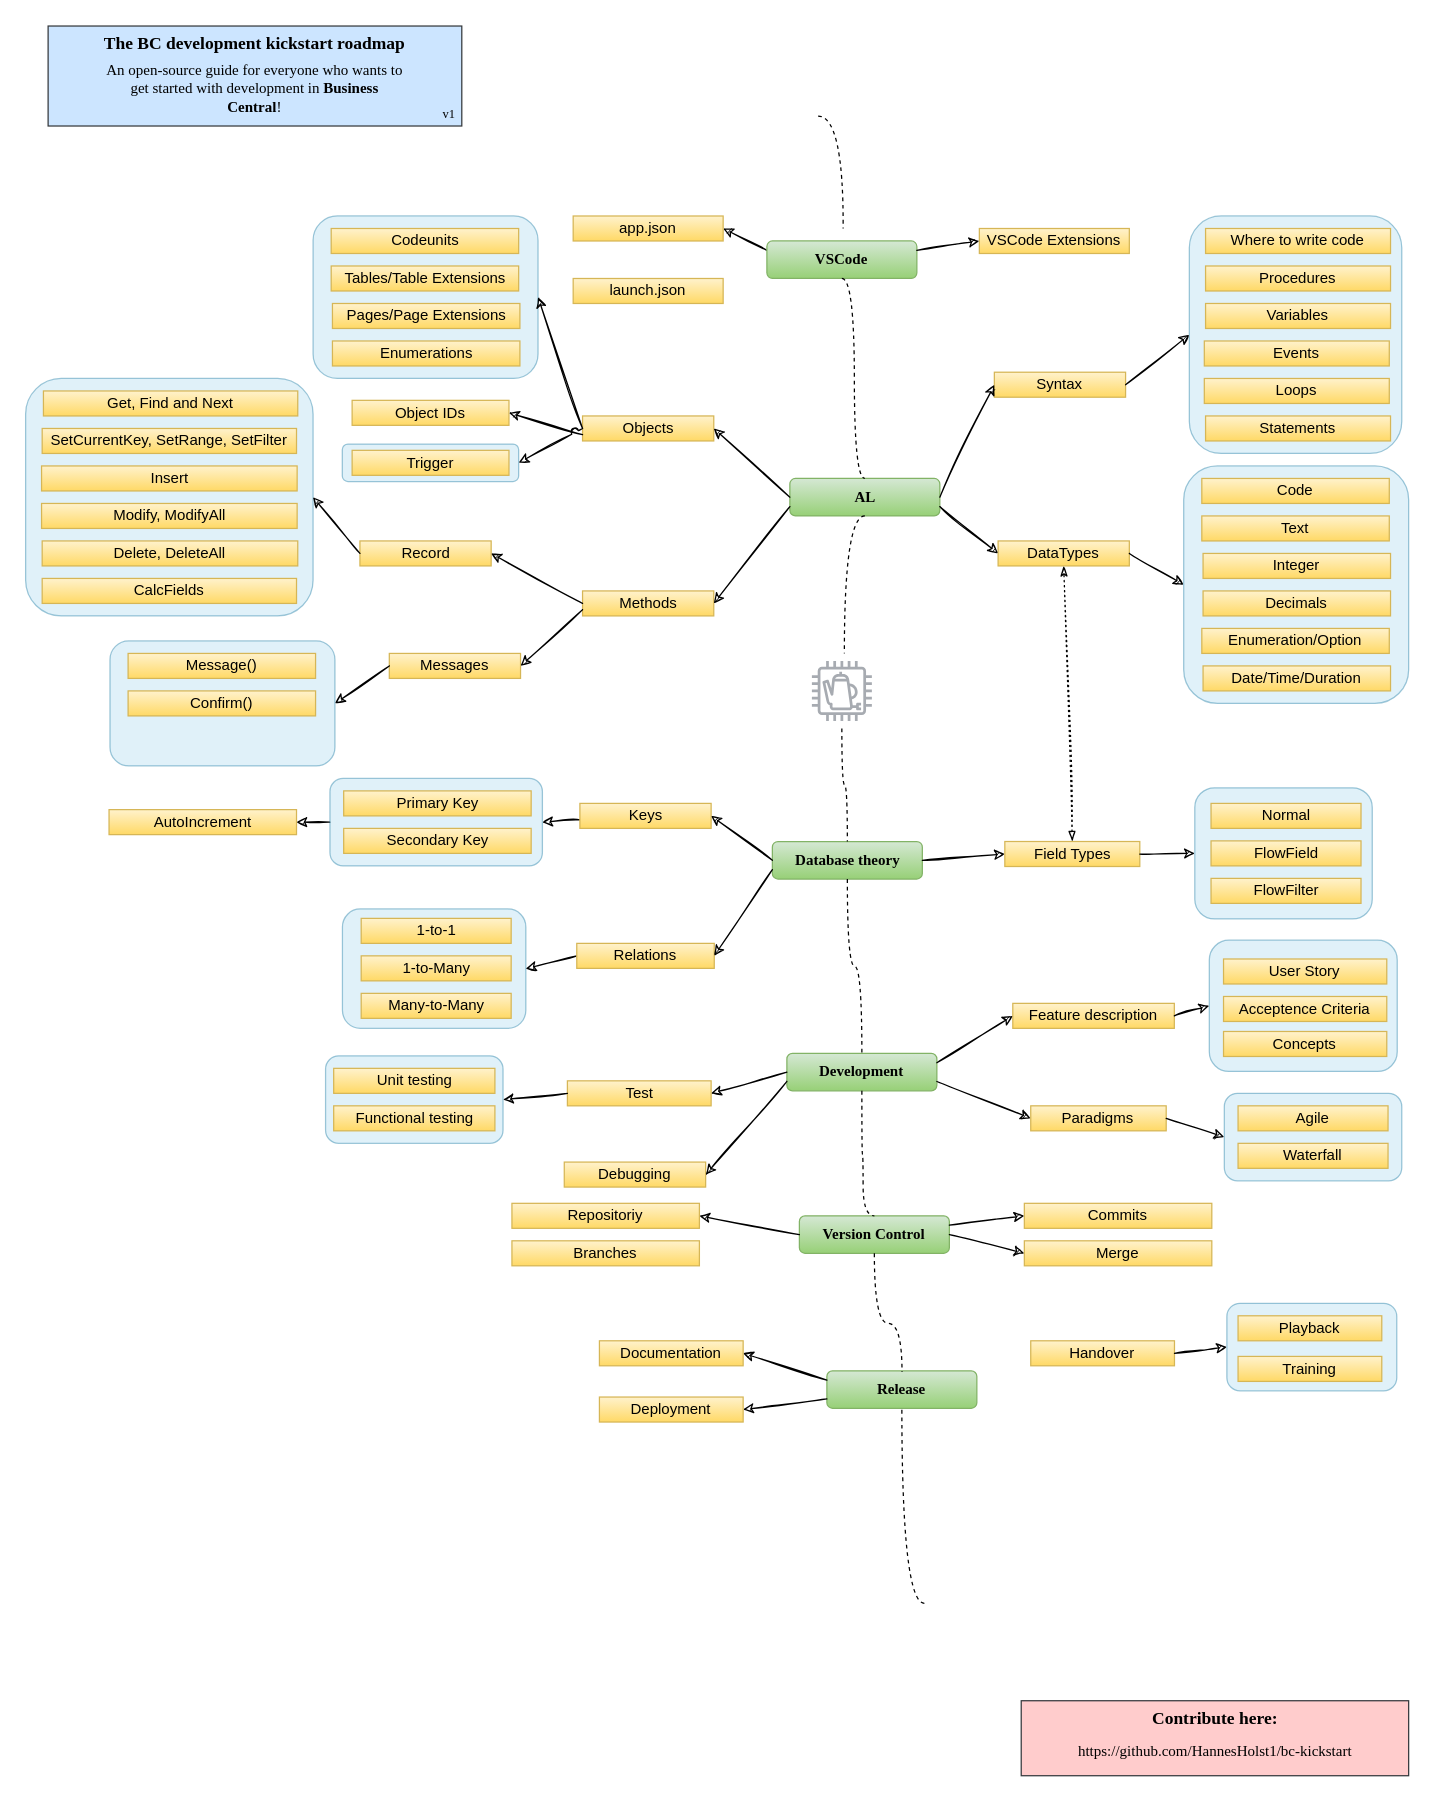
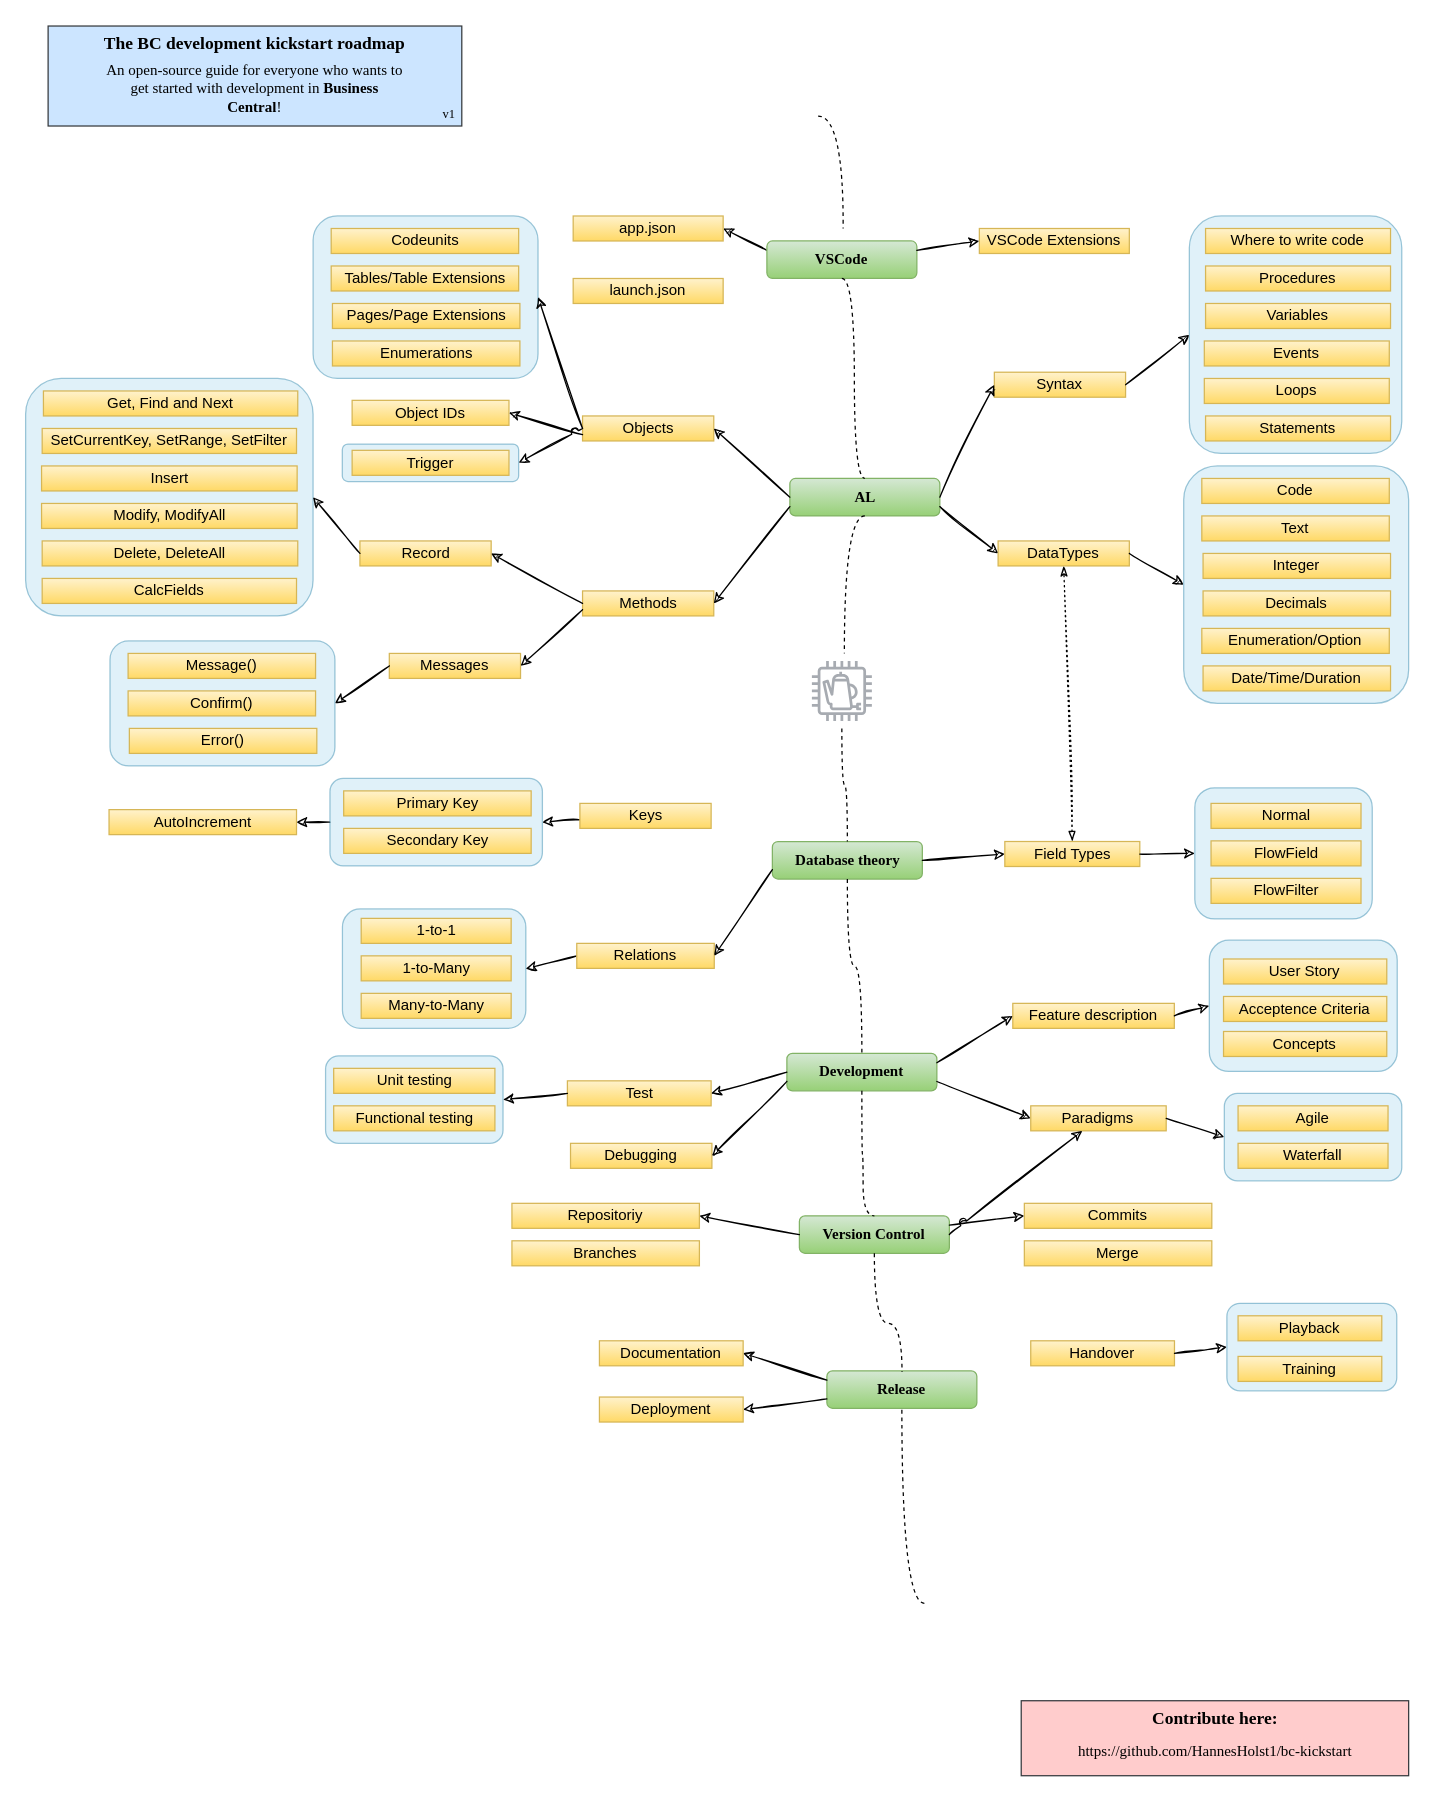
node "Error()": added
edge "Database theory" -> "Keys": removed
node "Debugging": moved (635, 1174) -> (641, 1156)
edge "Version Control" -> "Merge": now "Version Control" -> "Paradigms"
